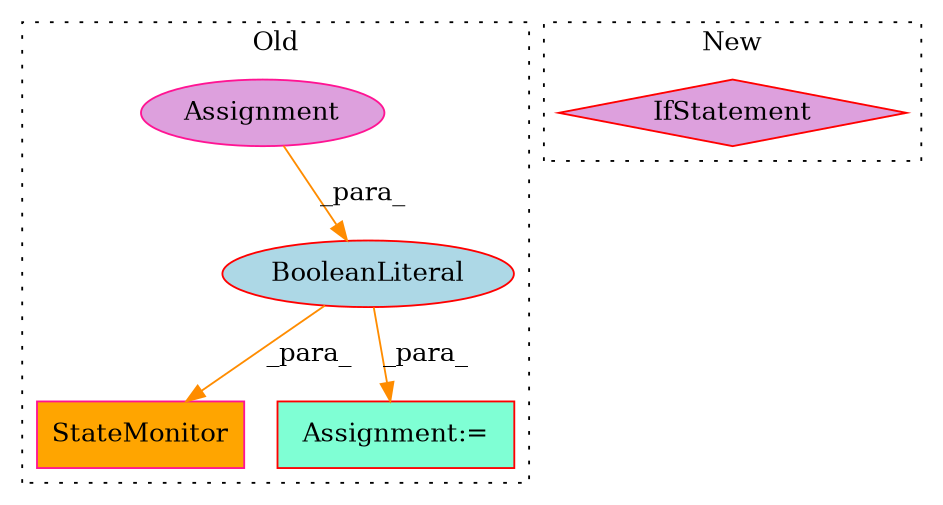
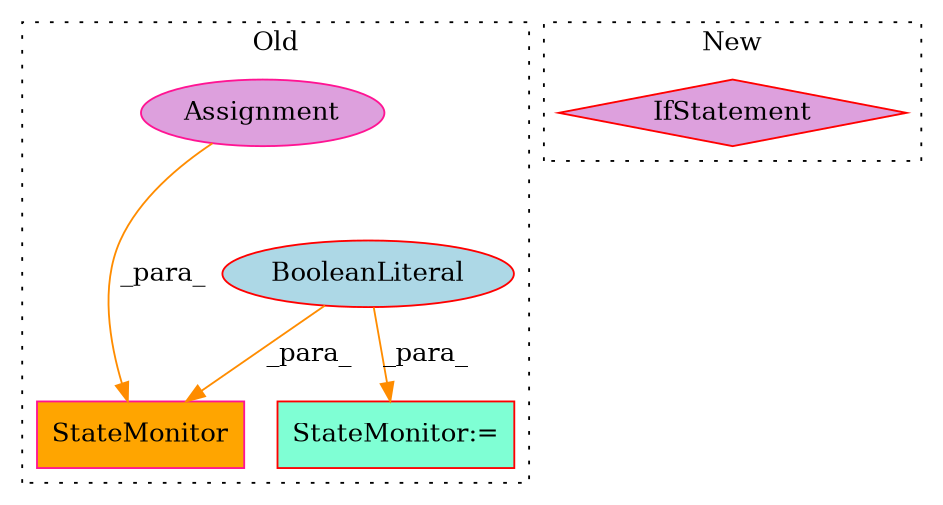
edge "Assignment" -> "BooleanLiteral": now "Assignment" -> "StateMonitor"
node "Assignment:=": label "Assignment:=" -> "StateMonitor:="
